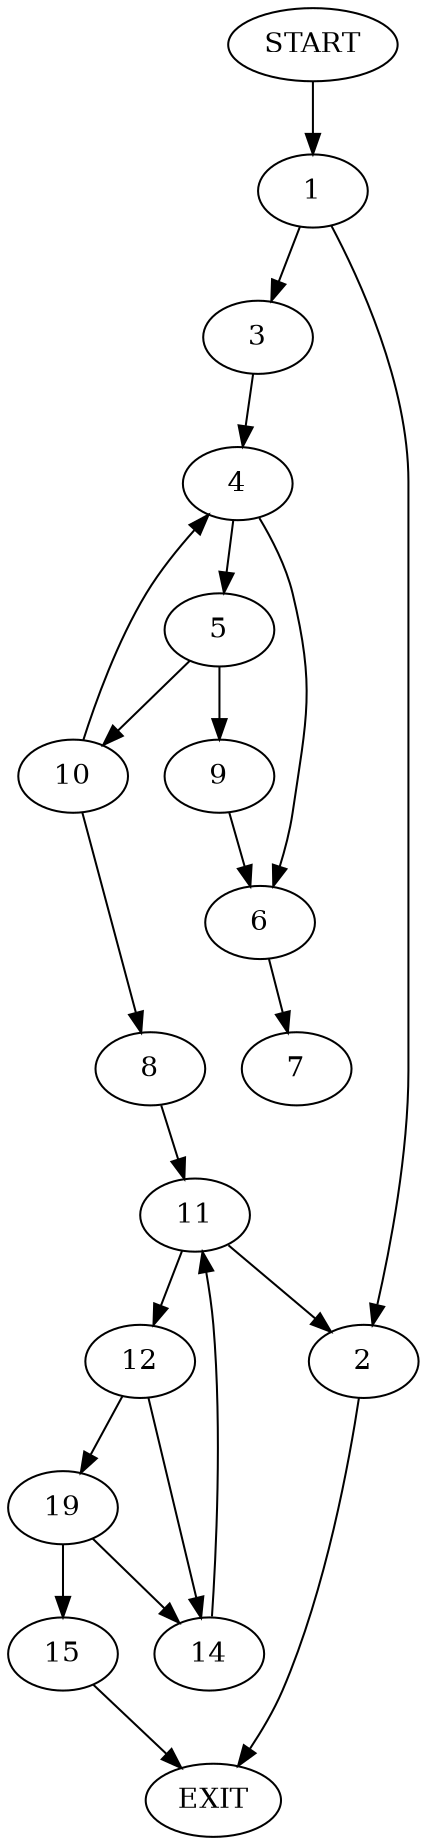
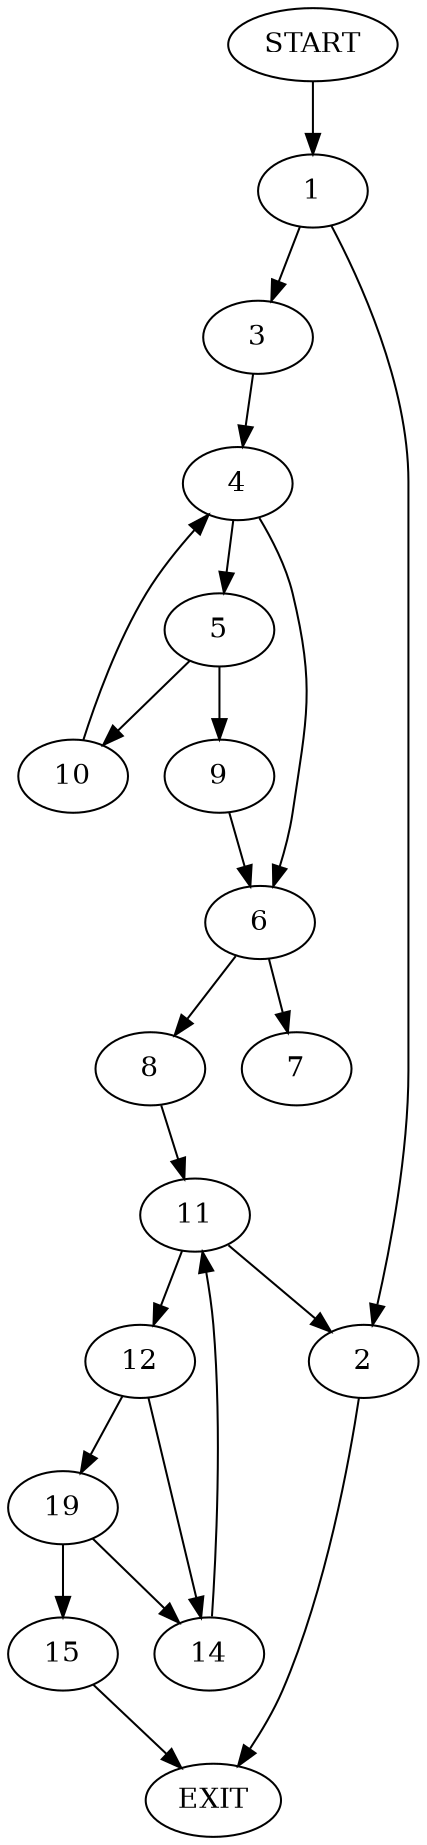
edge "10" -> "8": now "6" -> "8"
